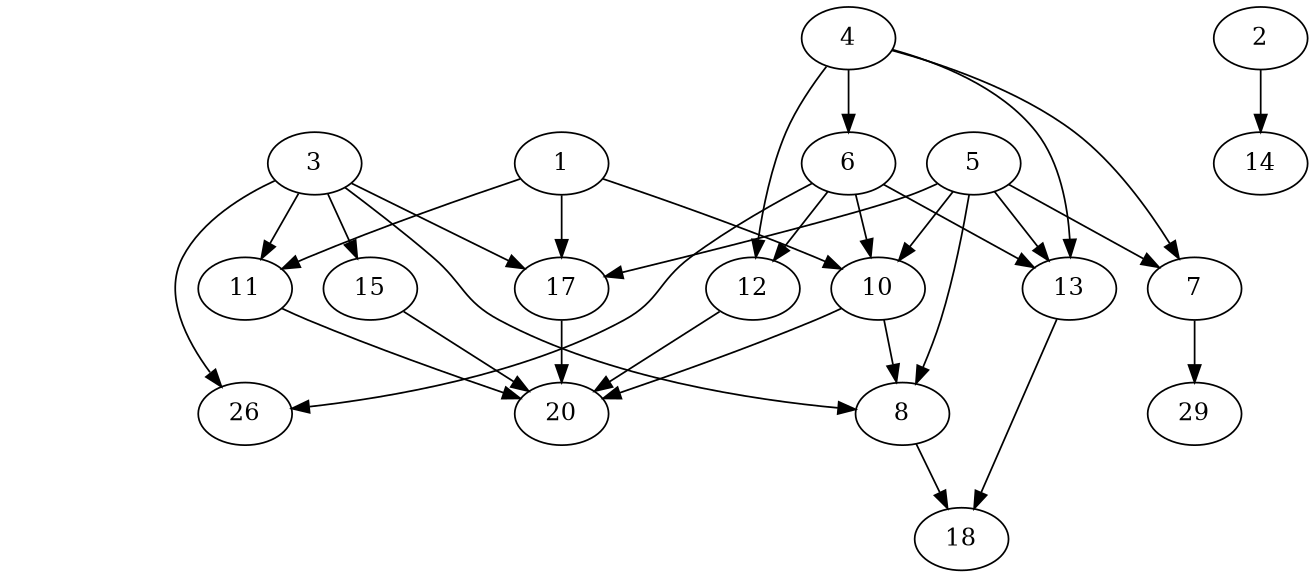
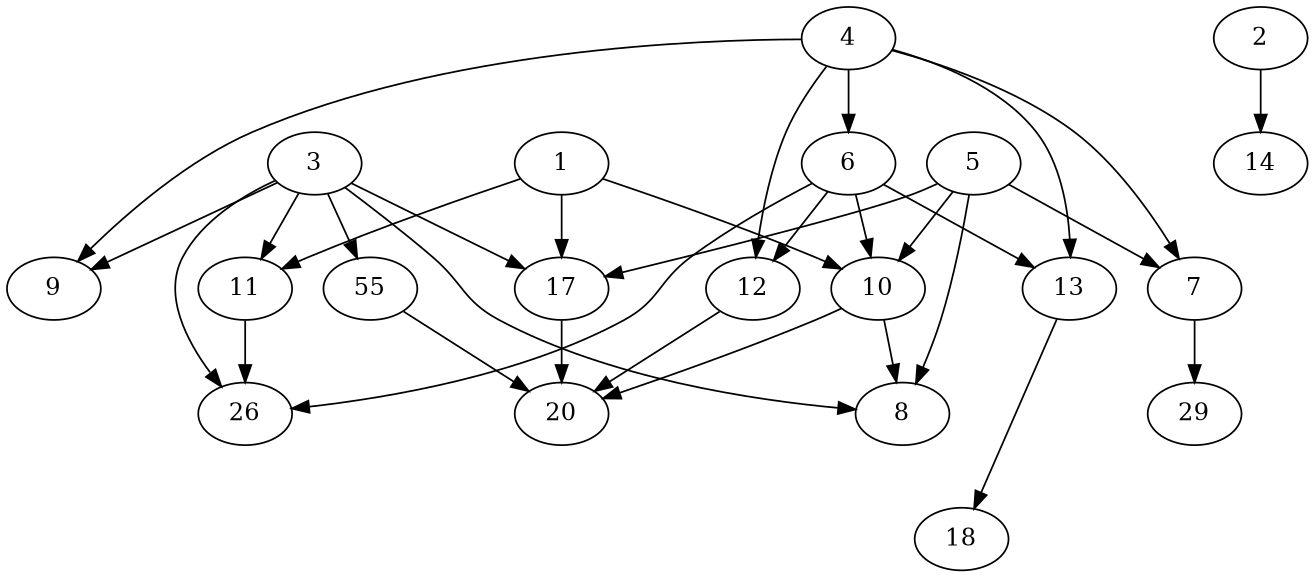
edge "5" -> "13": removed
node "9": added
node "15": label "15" -> "55"
edge "11" -> "20": now "11" -> "26"
edge "8" -> "18": removed
